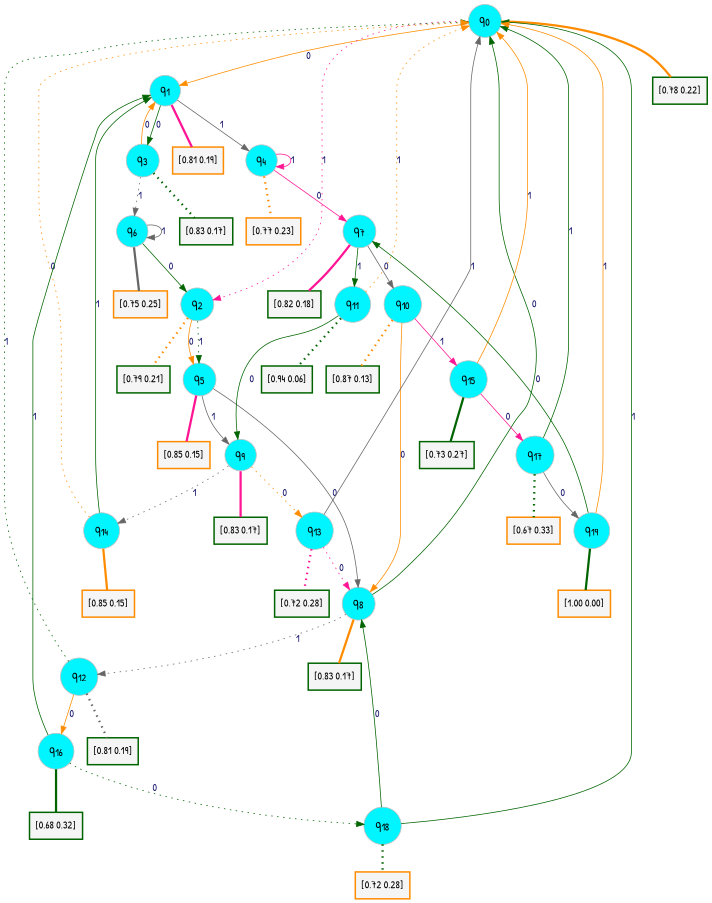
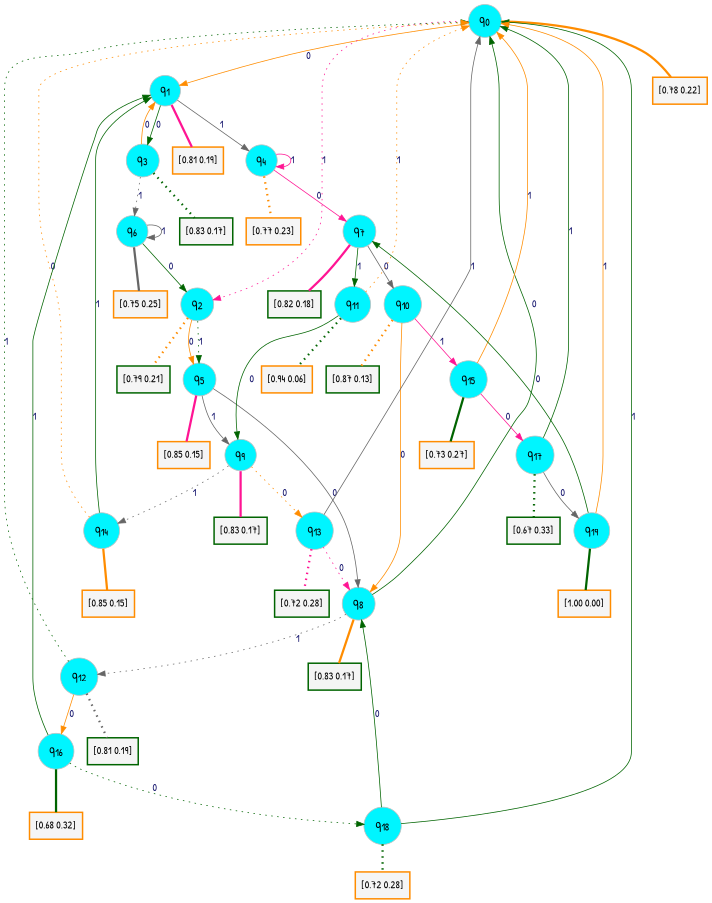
node "[0.78 0.22]": color darkgreen -> darkorange
node "[0.94 0.06]": color darkgreen -> darkorange
node "[0.73 0.27]": color darkgreen -> darkorange
node "[0.67 0.33]": color darkorange -> darkgreen
node "[0.68 0.32]": color darkgreen -> darkorange
